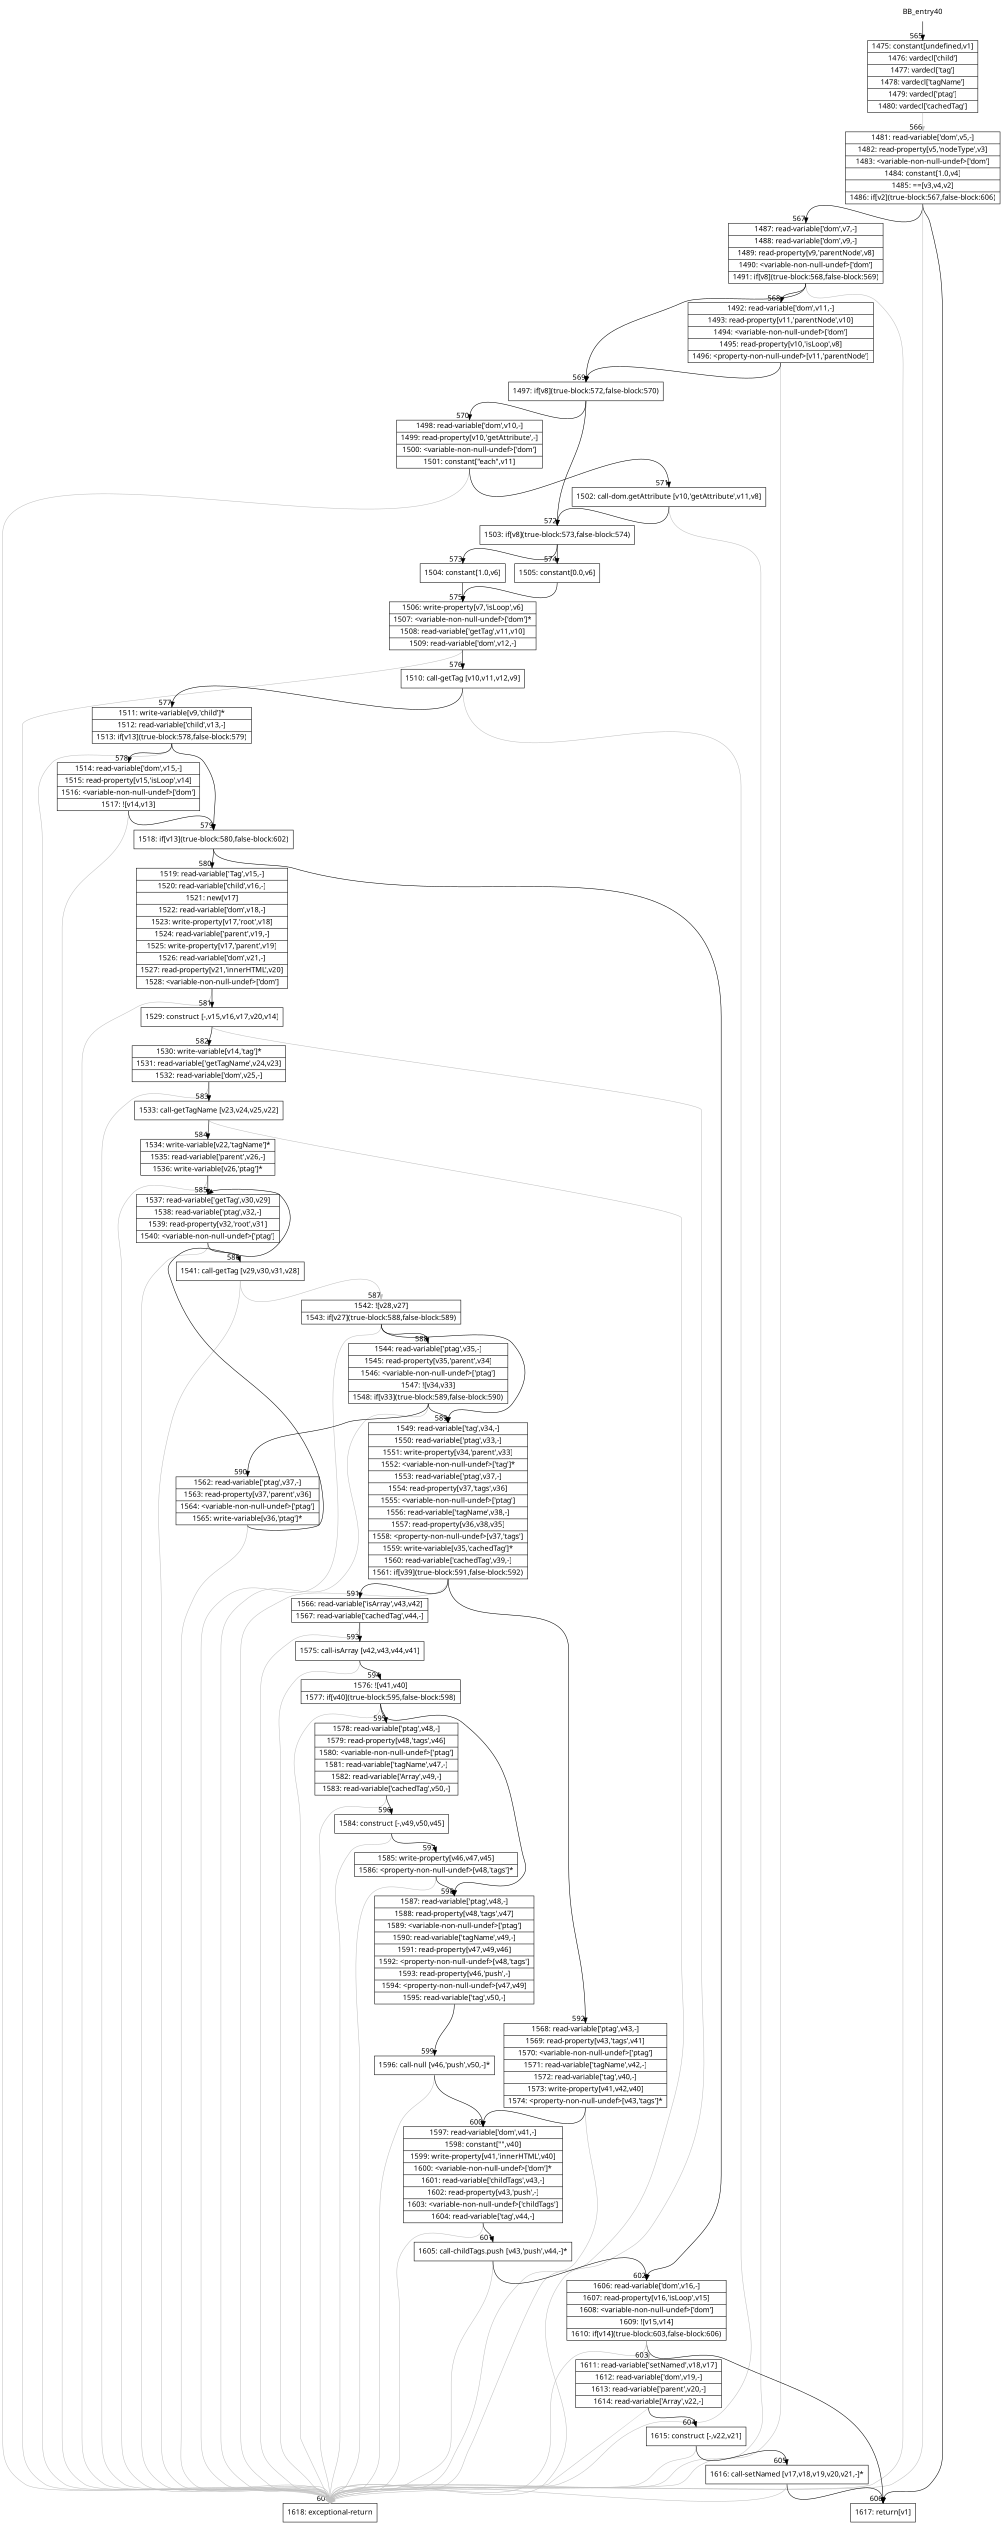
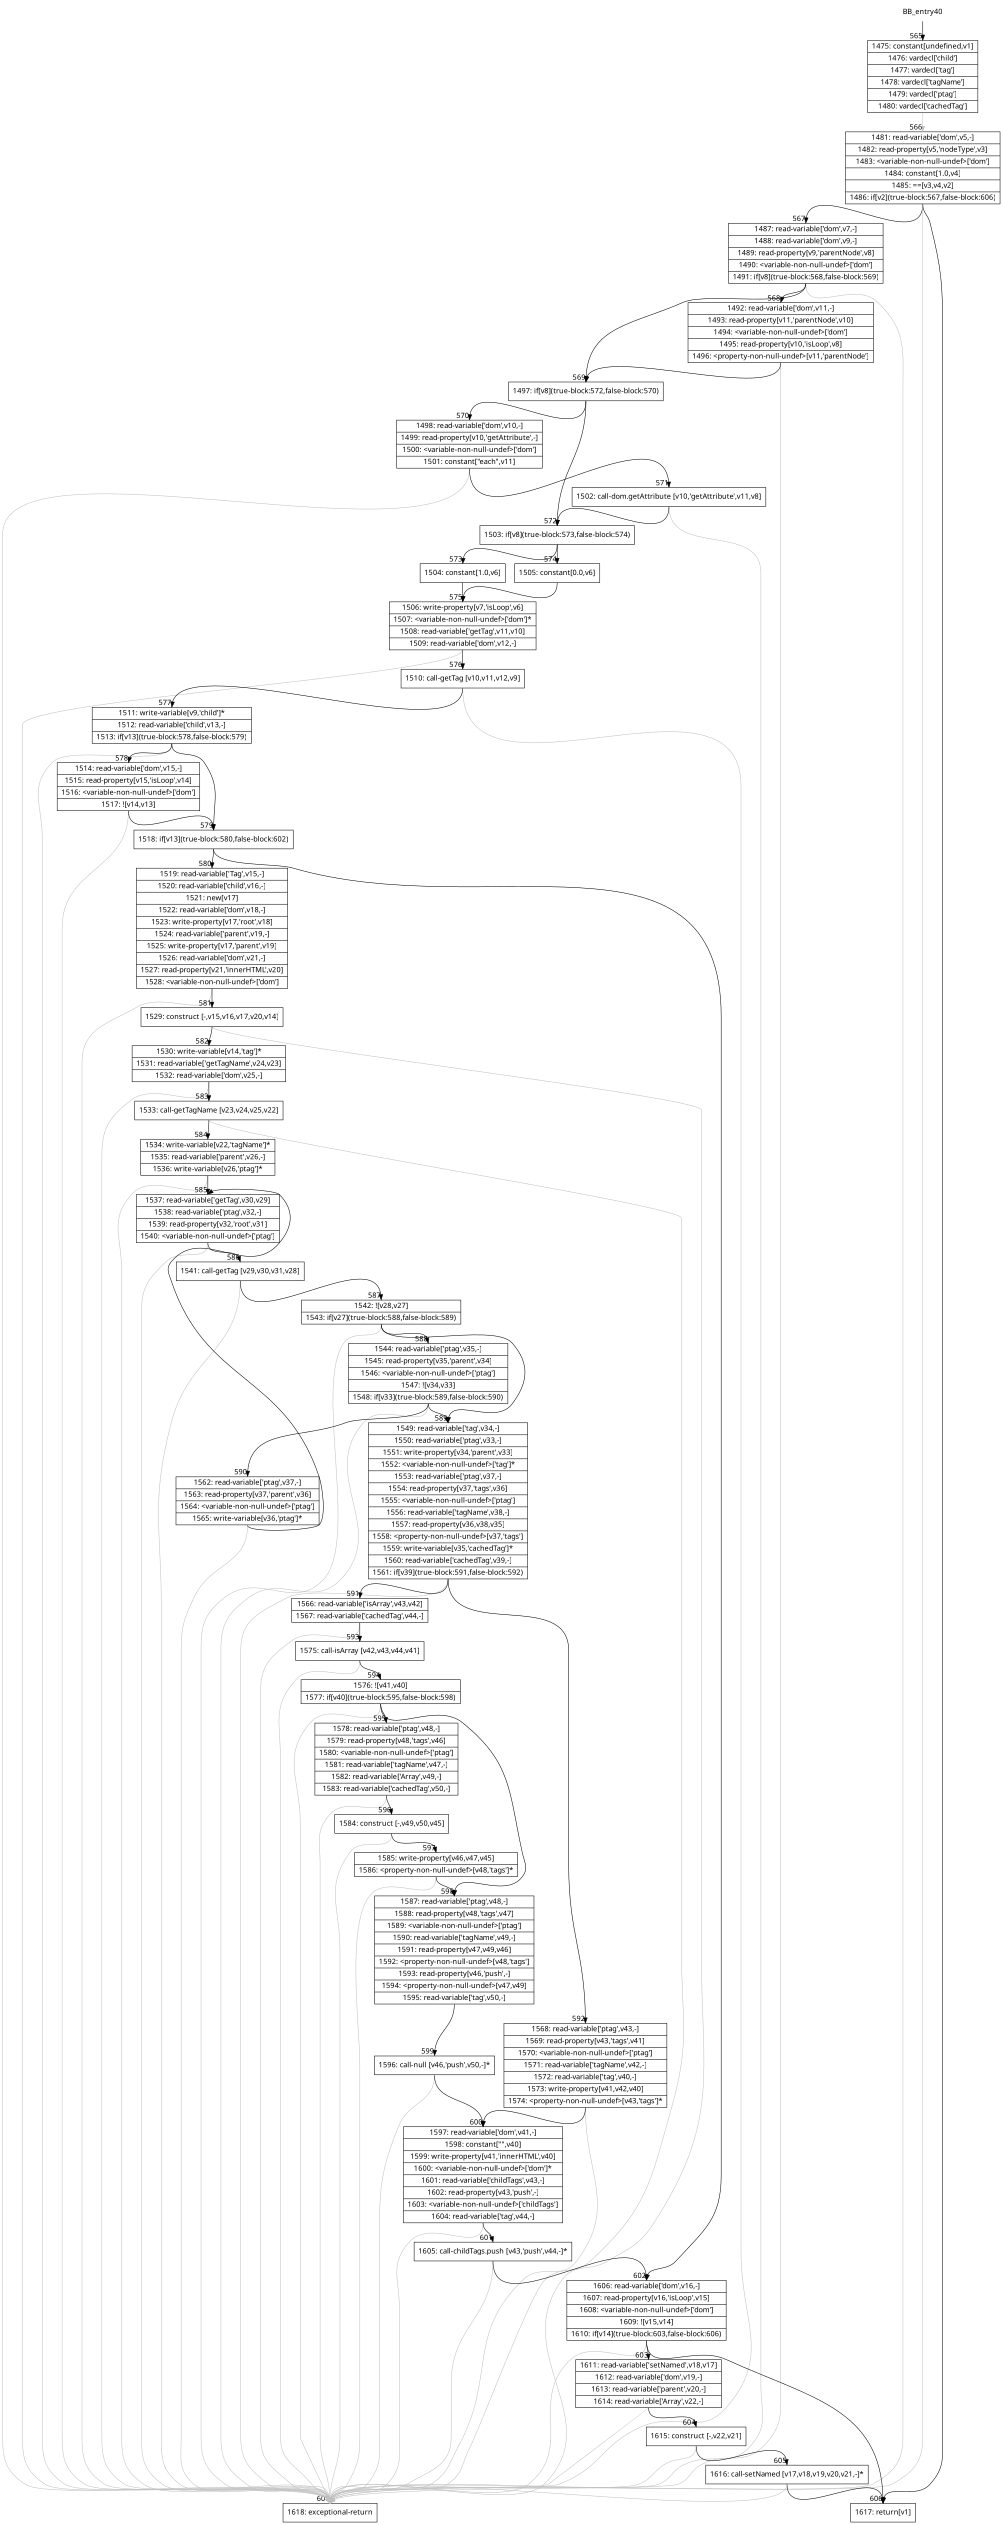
edge "1541: call-getTag [v29,v30,v31,v28]" -> "1542: ![v28,v27]": color gray -> black
edge "1606: read-variable['dom',v16,-]" -> "1611: read-variable['setNamed',v18,v17]": color gray -> black
